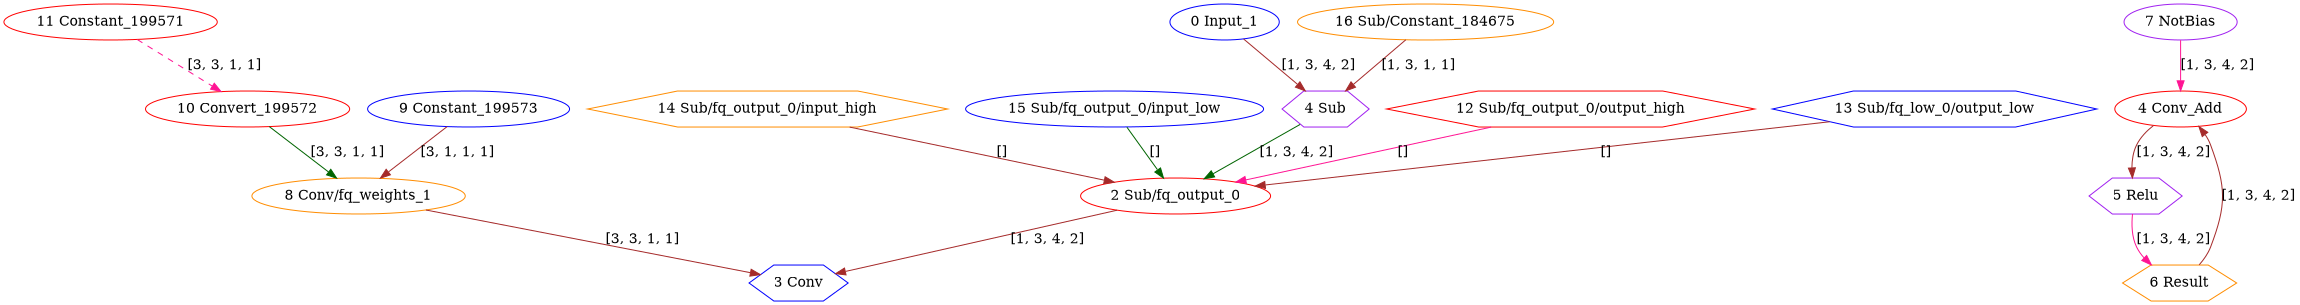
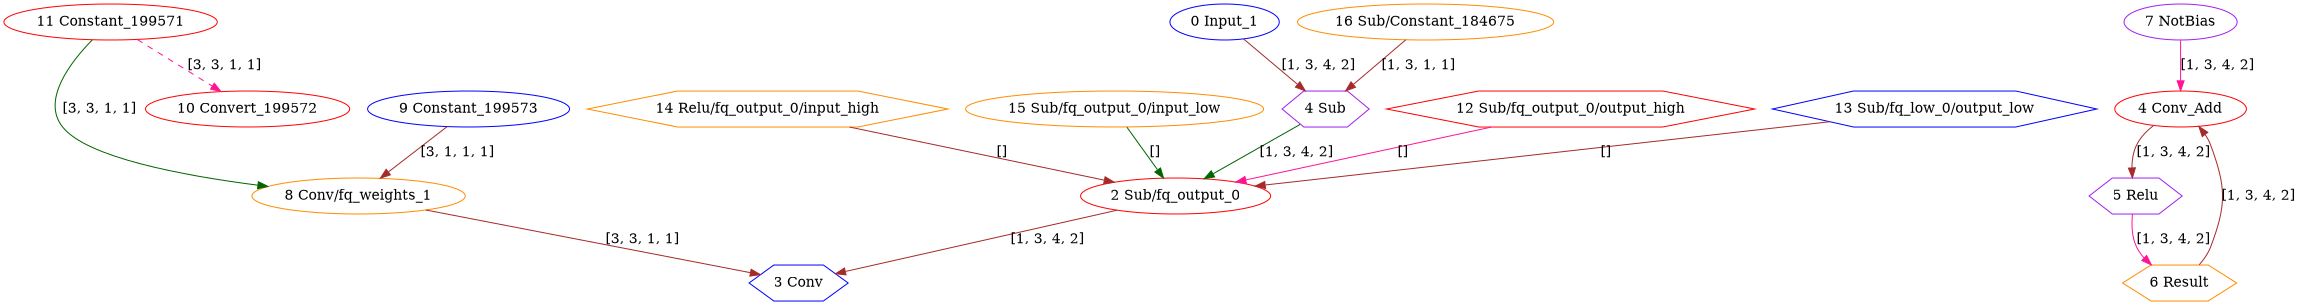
node "14 Sub/fq_output_0/input_high": label "14 Sub/fq_output_0/input_high" -> "14 Relu/fq_output_0/input_high"
node "15 Sub/fq_output_0/input_low": color blue -> darkorange
edge "10 Convert_199572" -> "8 Conv/fq_weights_1": now "11 Constant_199571" -> "8 Conv/fq_weights_1"
